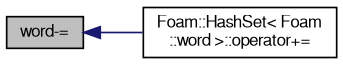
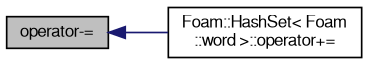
node "word-=": label "word-=" -> "operator-="
